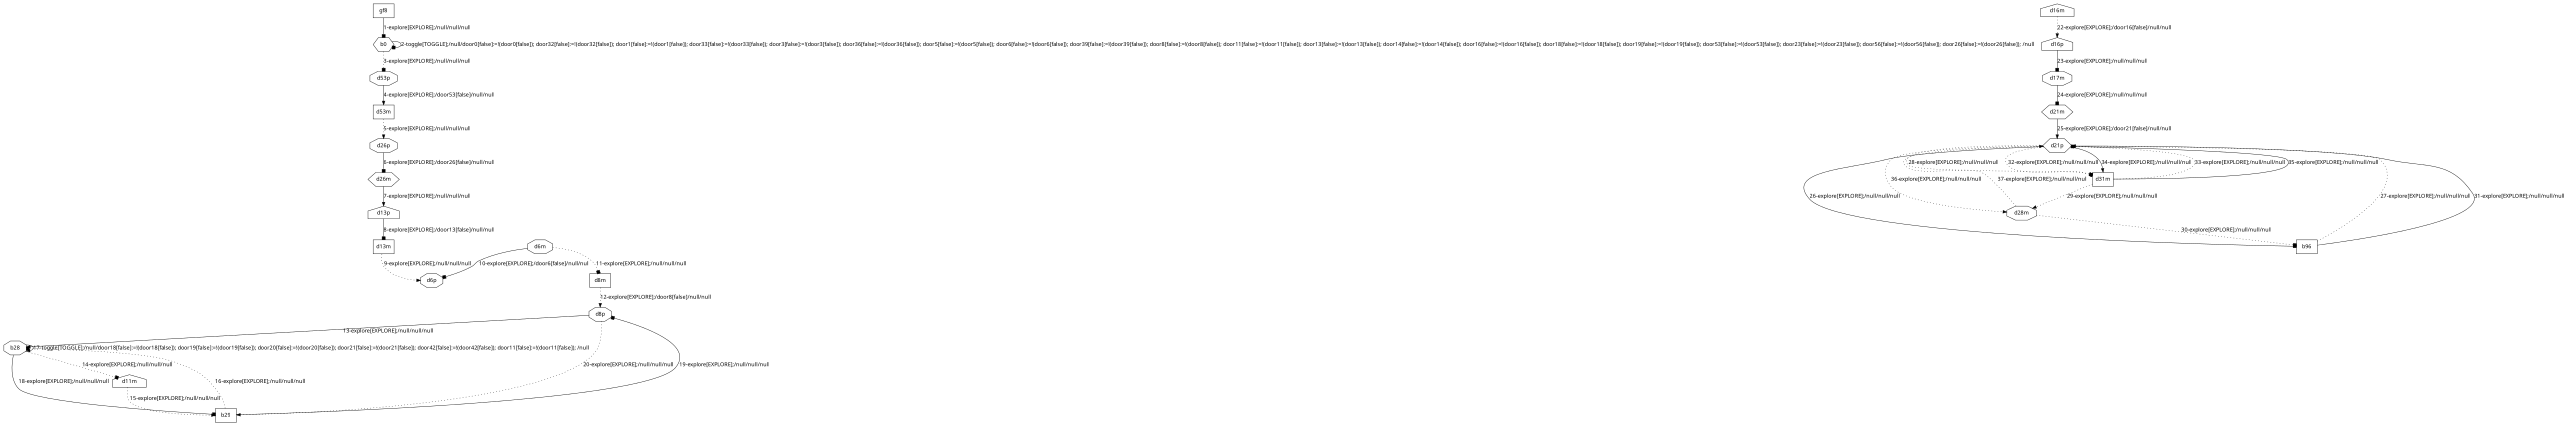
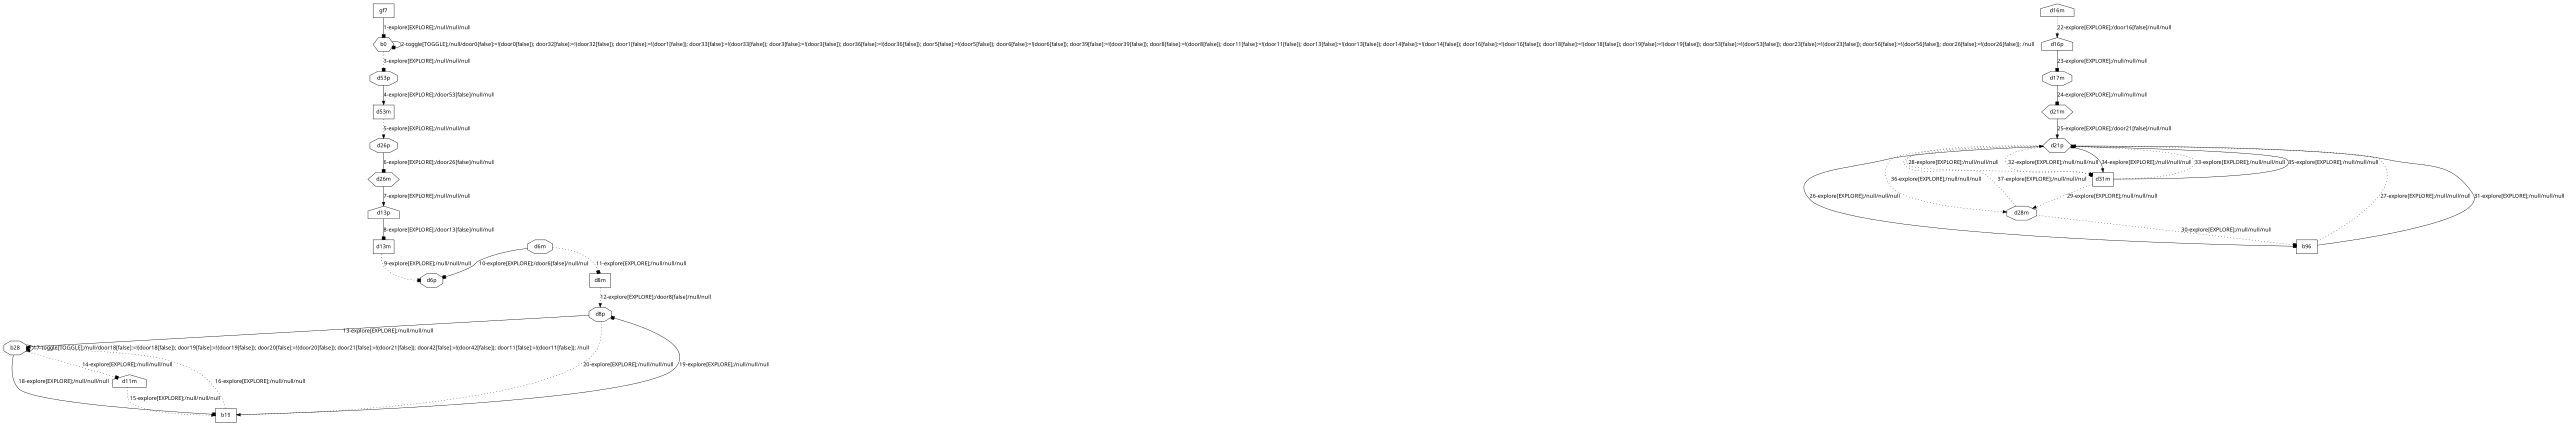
node "gf8": label "gf8" -> "gf7"
edge "d13m" -> "d6p": arrowhead normal -> box
node "b29": label "b29" -> "b19"
